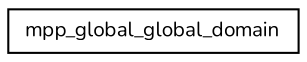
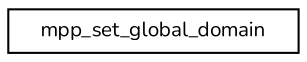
node "mpp_global_global_domain": label "mpp_global_global_domain" -> "mpp_set_global_domain"
